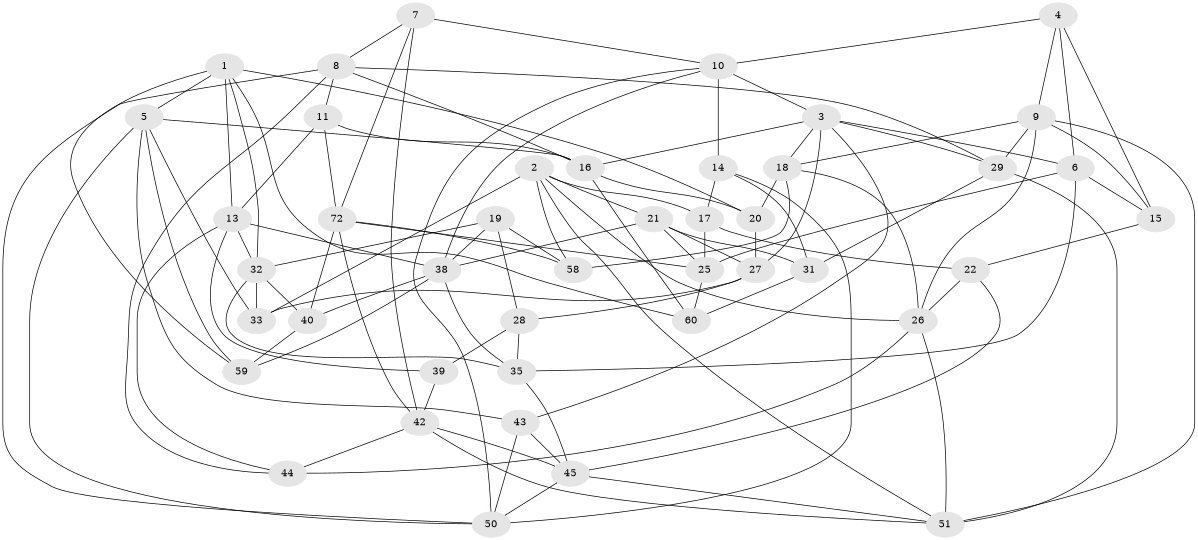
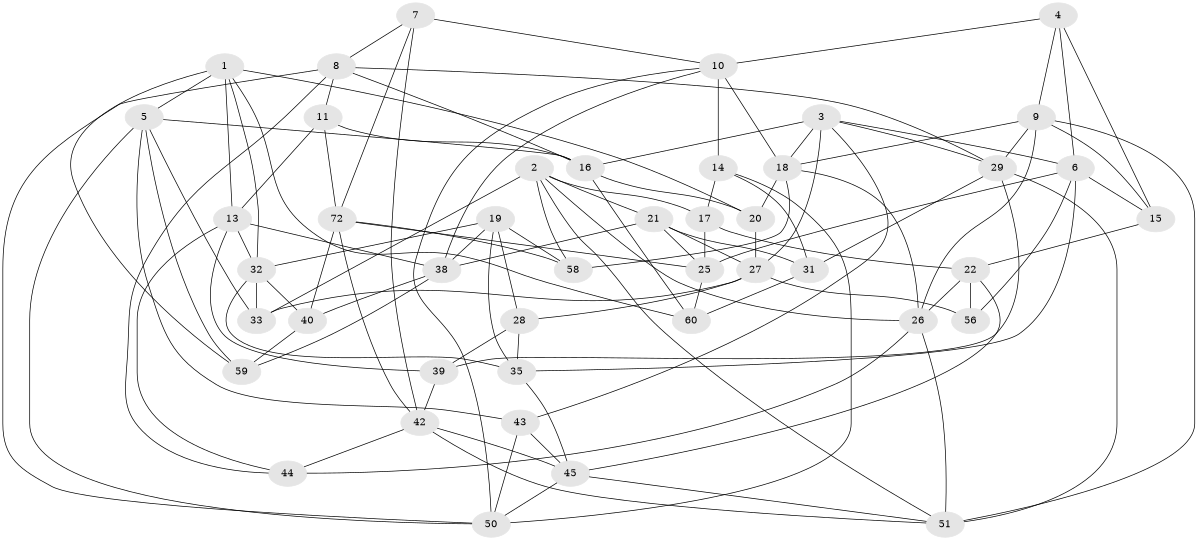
edge "10" -- "3": now "10" -- "18"
node "56": added
edge "38" -- "35": now "19" -- "35"
edge "29" -- "39": added
